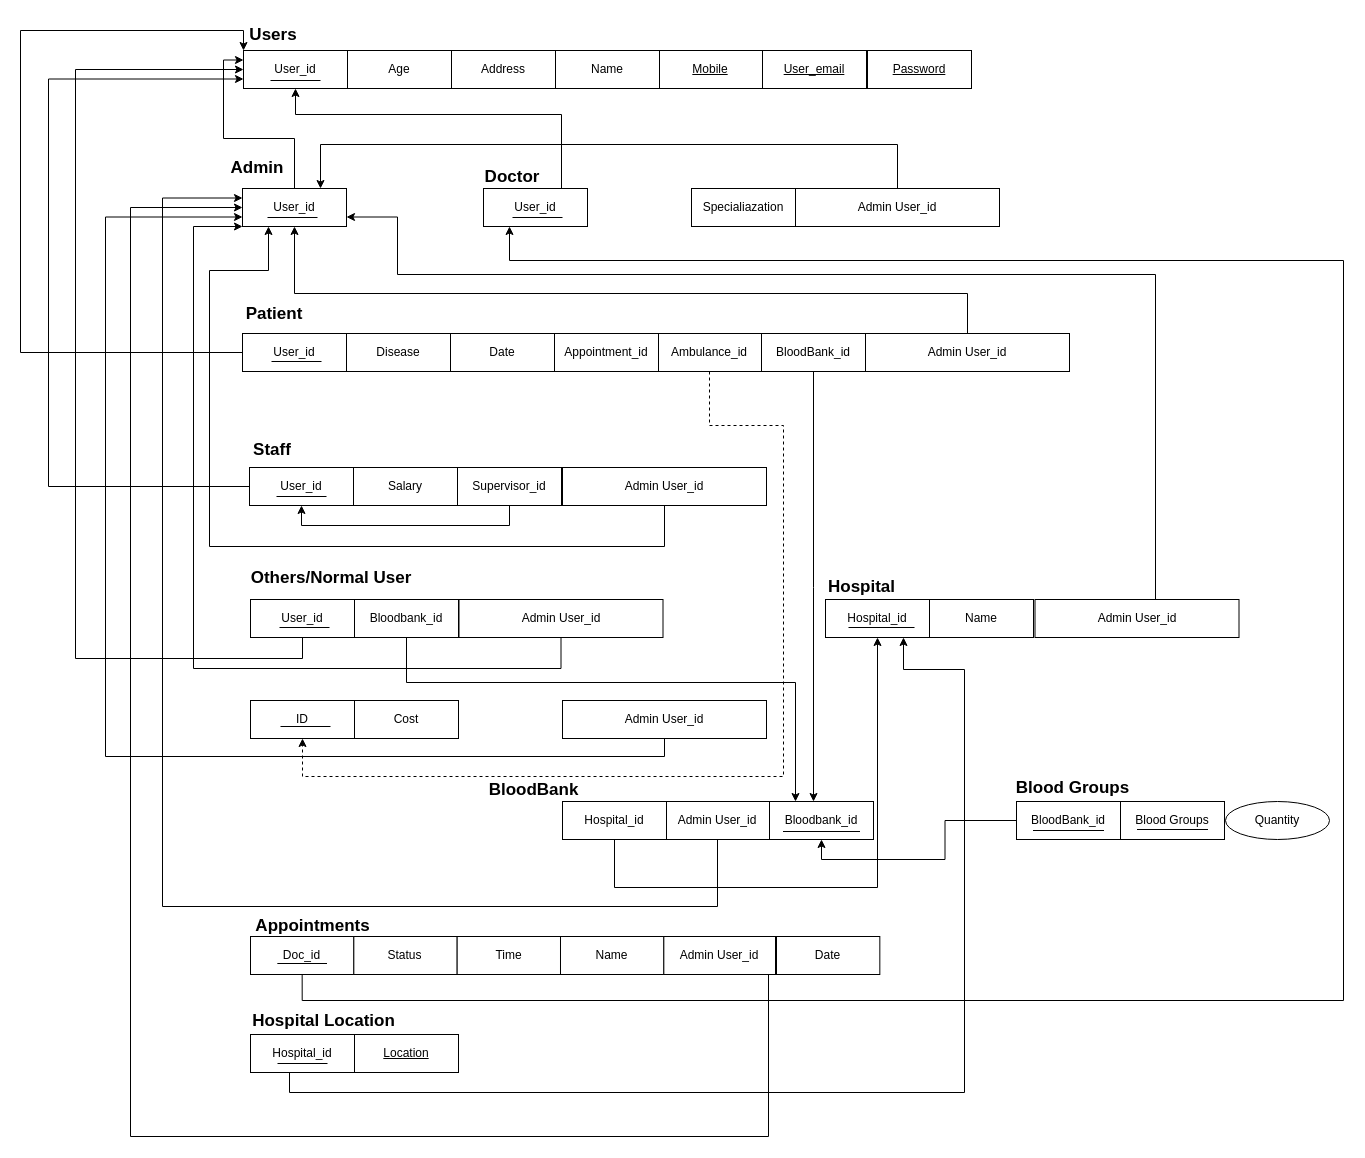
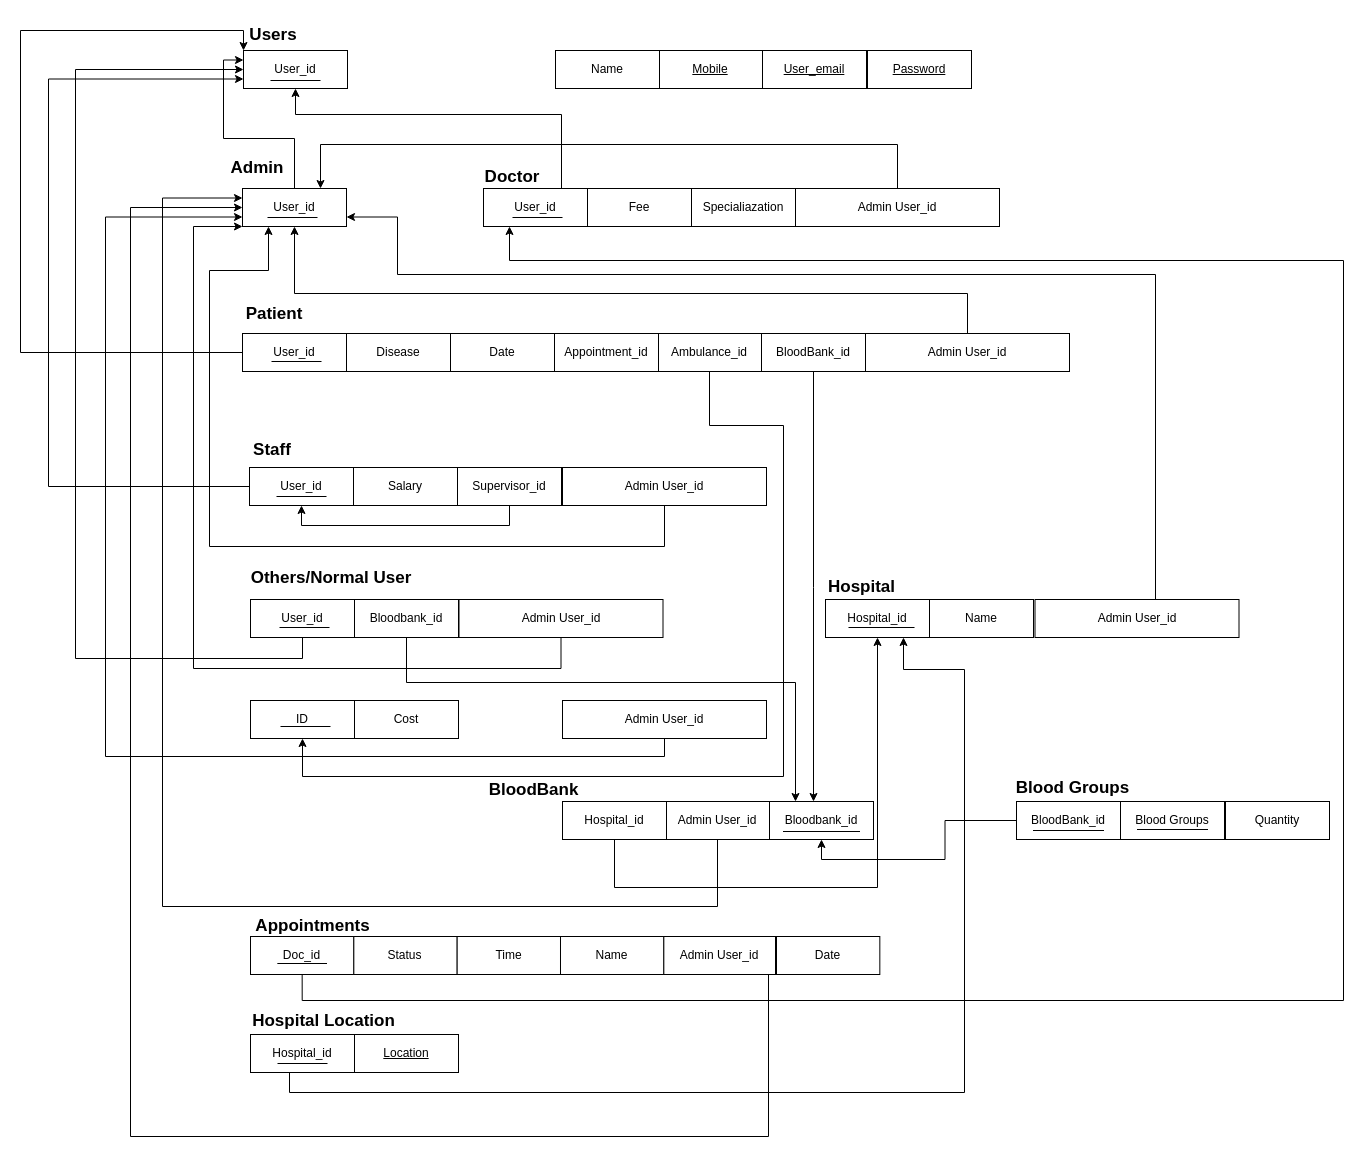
node "Age": removed
node "Address": removed
node "Fee": added
edge "Ambulance_id" -> "ID": style dashed -> solid
node "Quantity": shape ellipse -> rectangle
